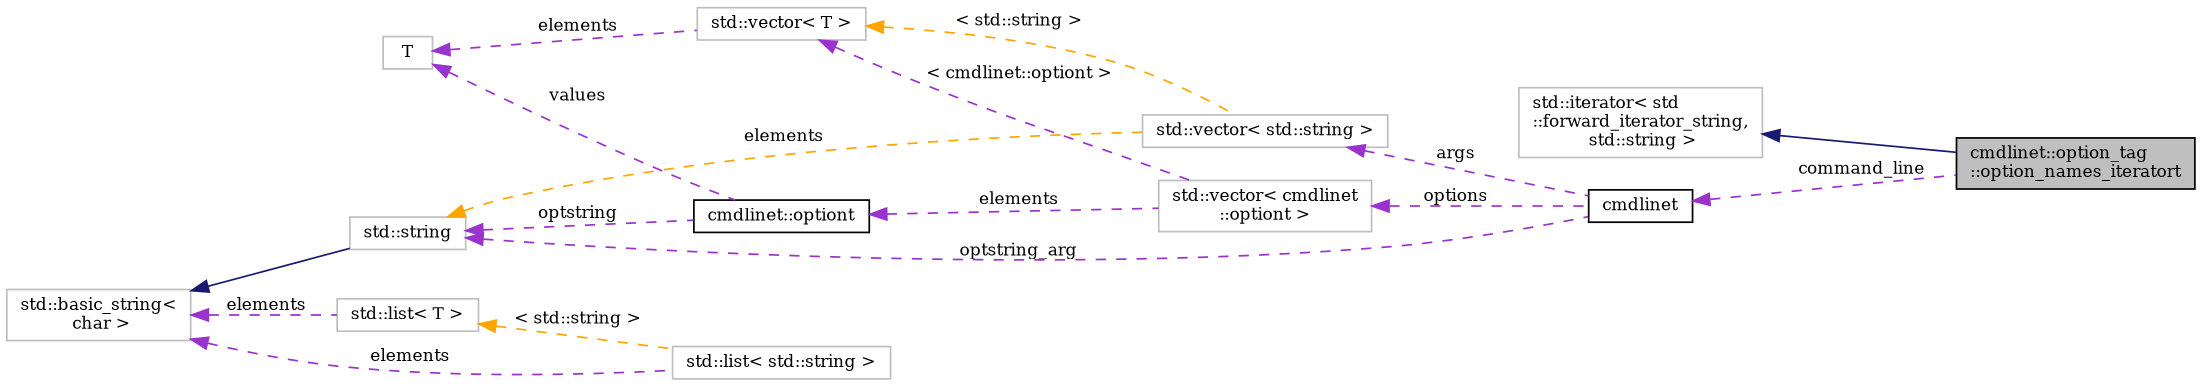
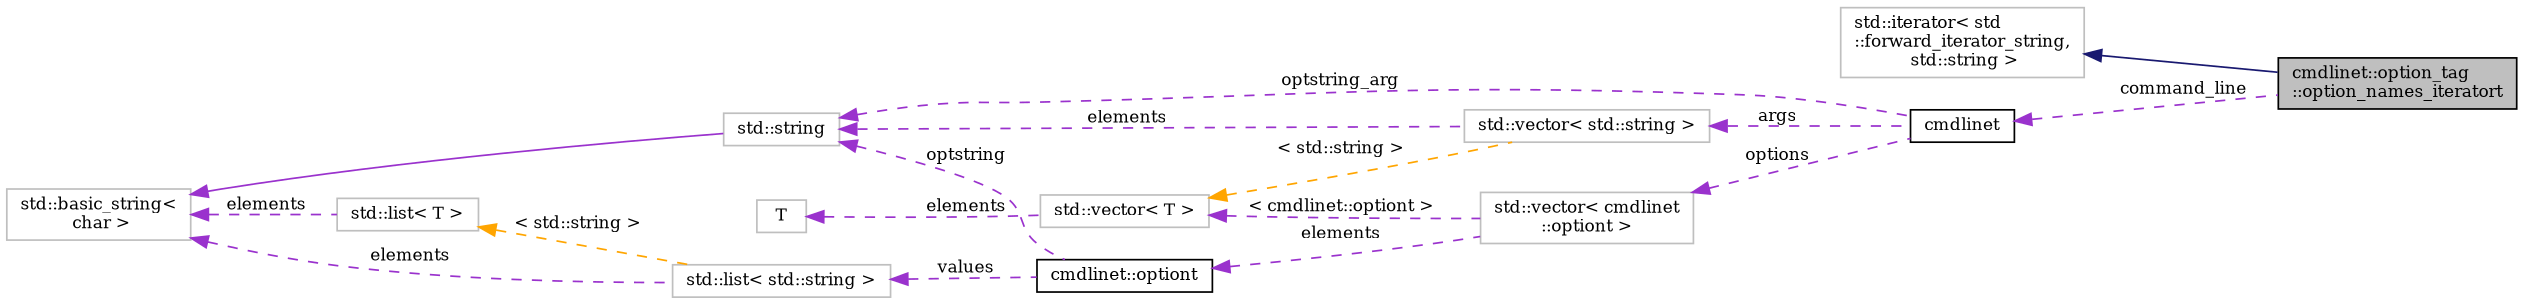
edge "cmdlinet::optiont" -> "T": now "cmdlinet::optiont" -> "std::list< std::string >"
edge "std::vector< std::string >" -> "std::string": color orange -> darkorchid3
edge "std::string" -> "std::basic_string< char >": color midnightblue -> darkorchid3
